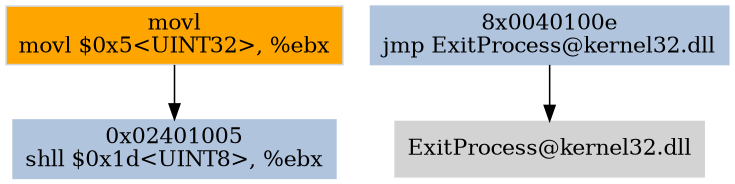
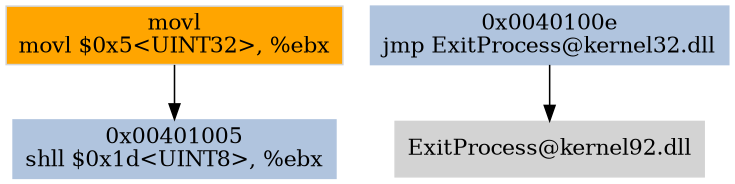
node "8x0040100e jmp ExitProcess@kernel32.dll": label "8x0040100e jmp ExitProcess@kernel32.dll" -> "0x0040100e jmp ExitProcess@kernel32.dll"
node "0x02401005 shll $0x1d<UINT8>, %ebx": label "0x02401005 shll $0x1d<UINT8>, %ebx" -> "0x00401005 shll $0x1d<UINT8>, %ebx"
node "ExitProcess@kernel32.dll": label "ExitProcess@kernel32.dll" -> "ExitProcess@kernel92.dll"
